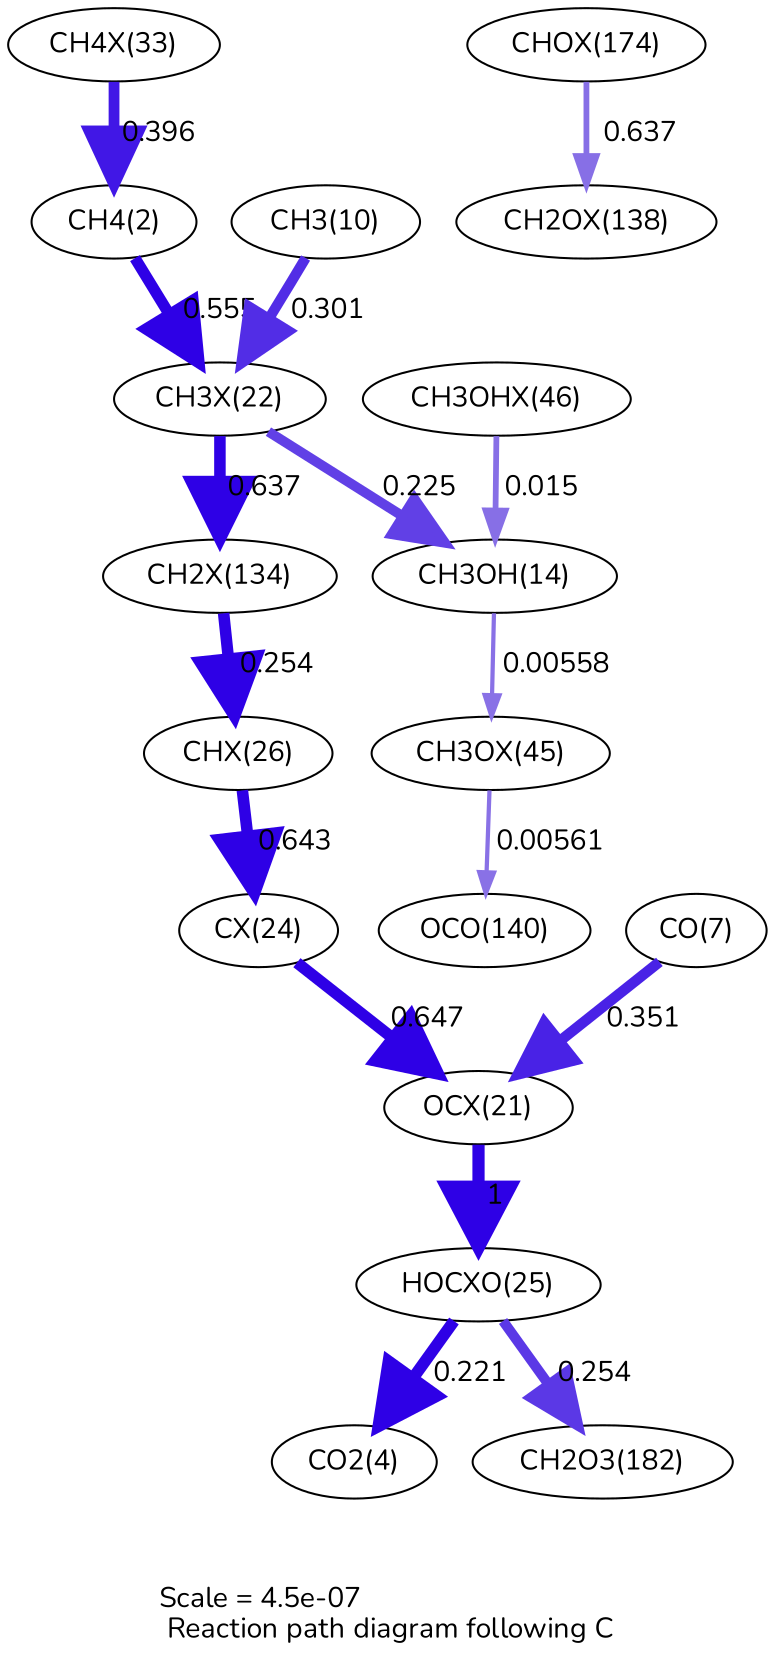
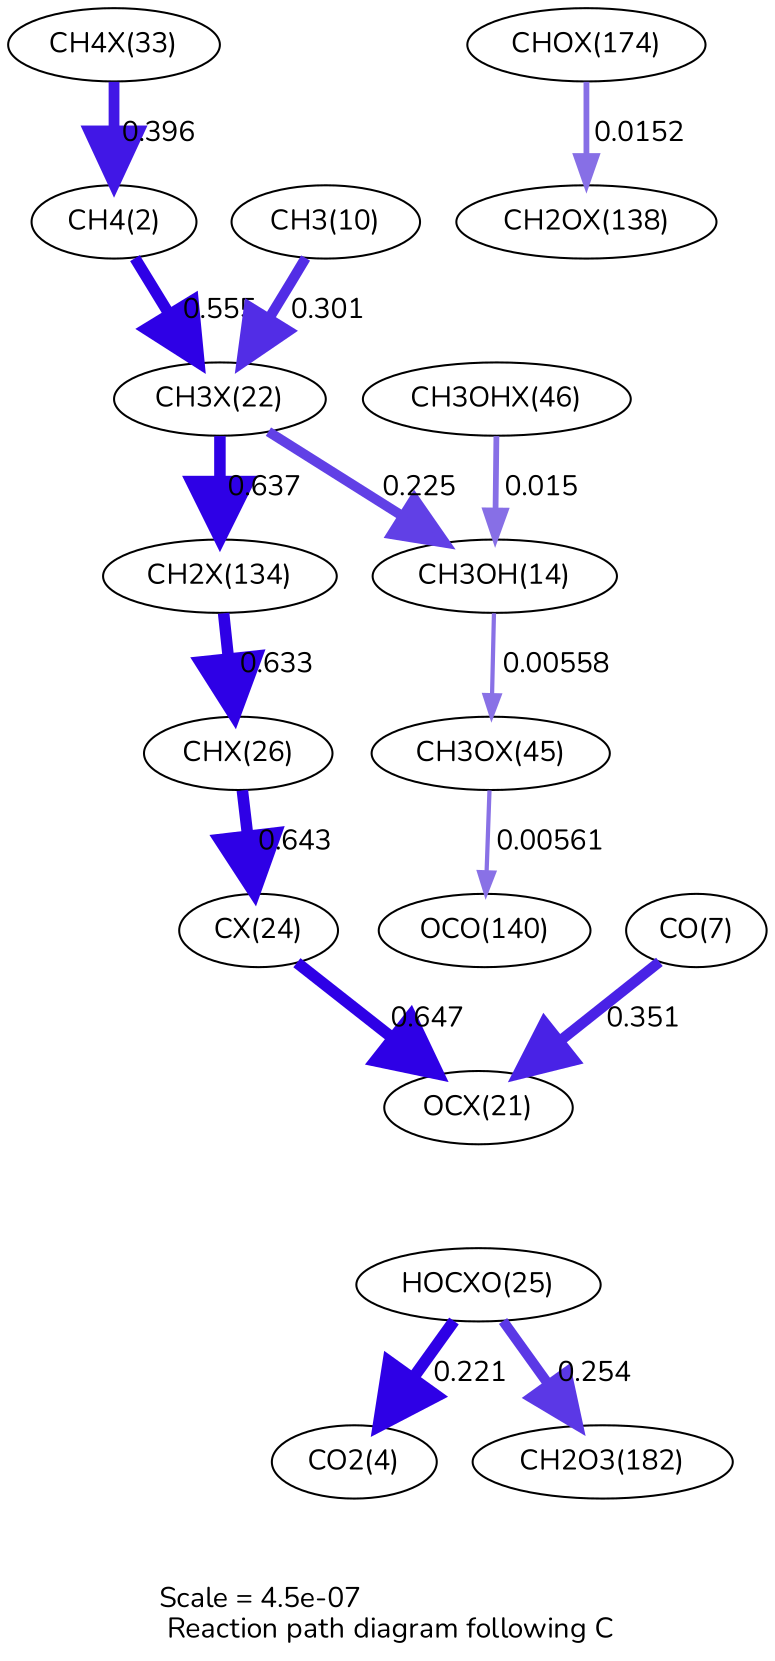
edge "CHOX(174)" -> "CH2OX(138)": label " 0.637" -> " 0.0152"
edge "CH2X(134)" -> "CHX(26)": label " 0.254" -> " 0.633"
edge "OCX(21)" -> "HOCXO(25)": removed, label "1"
